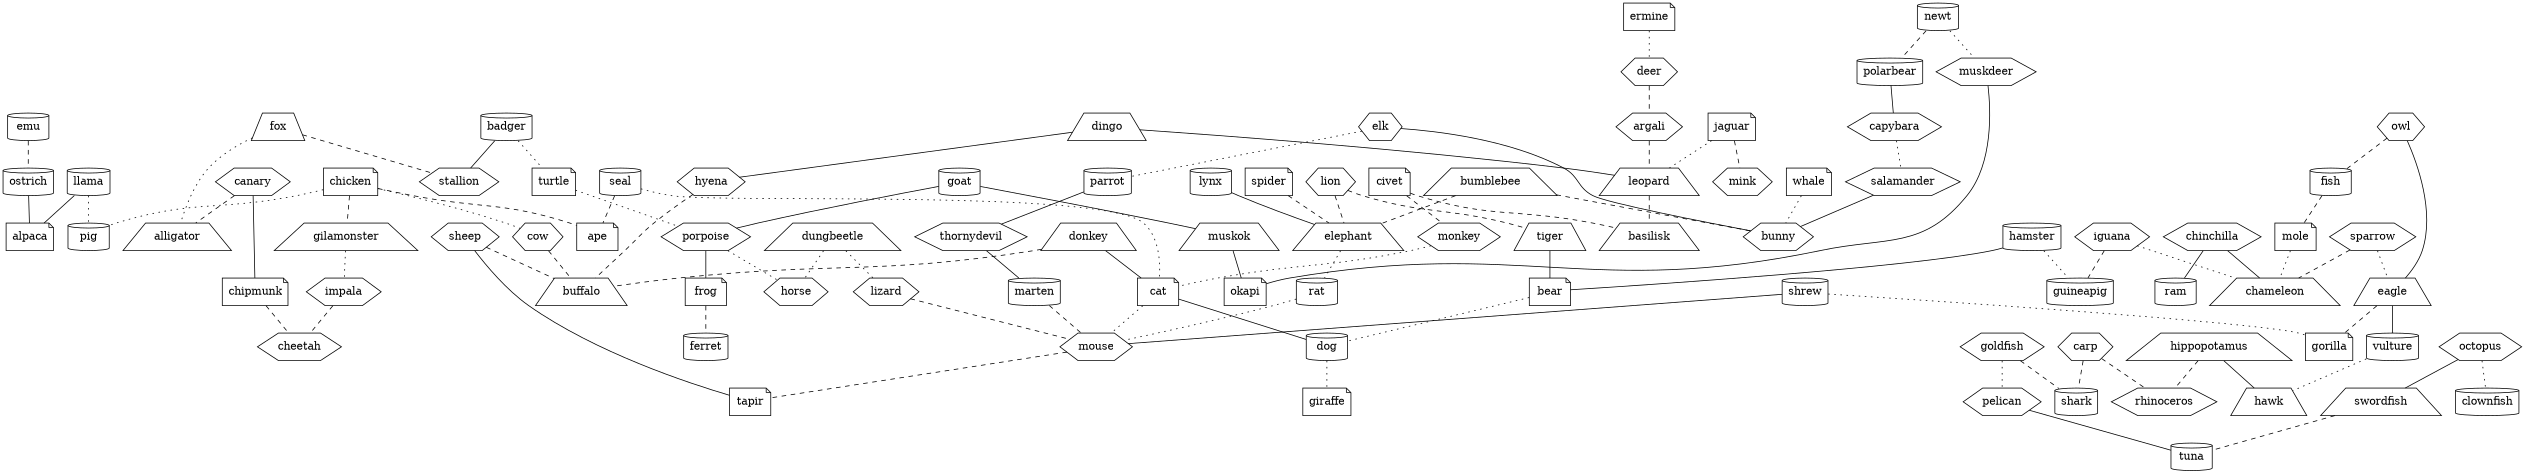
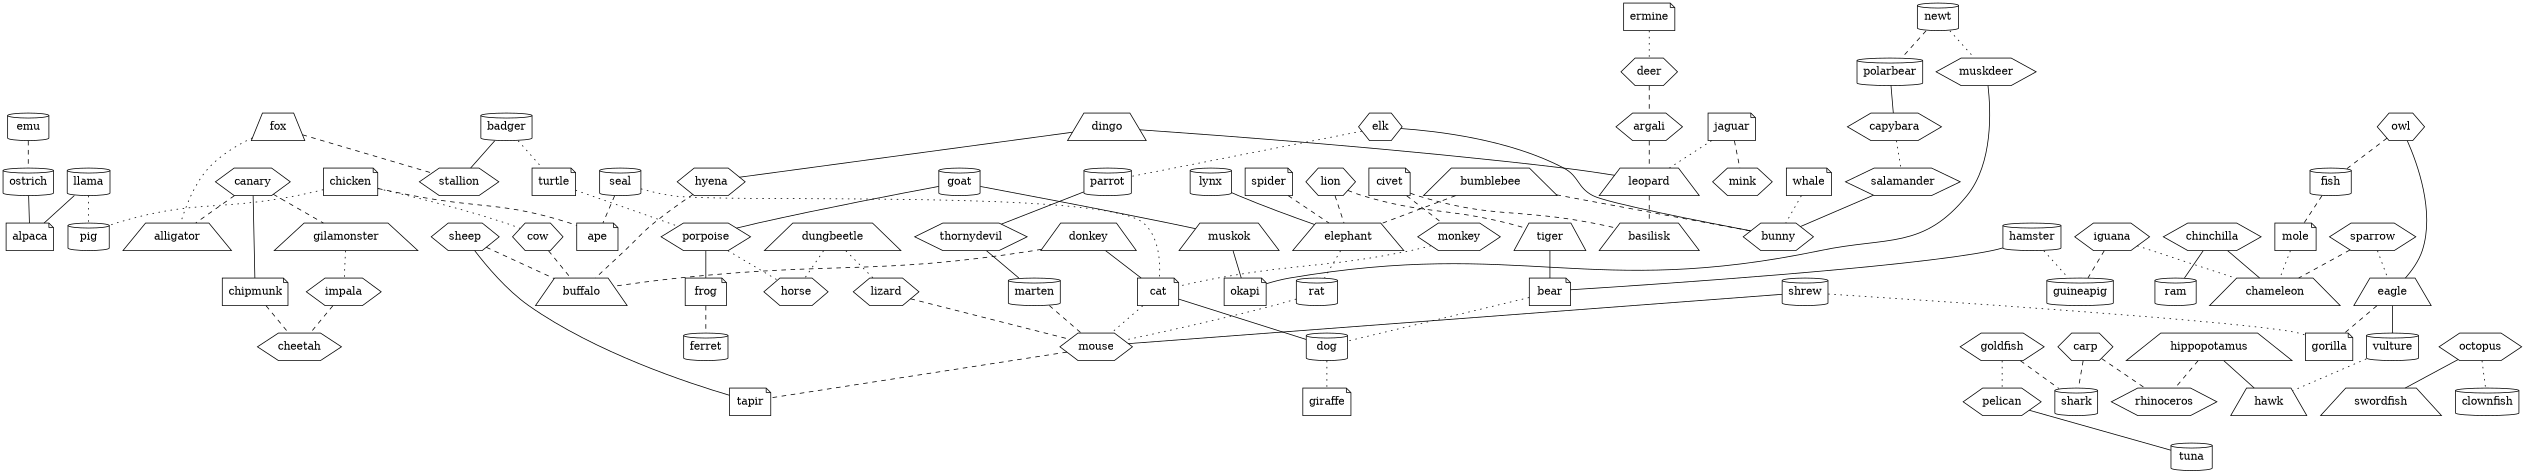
edge "chicken" -- "gilamonster": now "canary" -- "gilamonster"
edge "swordfish" -- "tuna": removed
